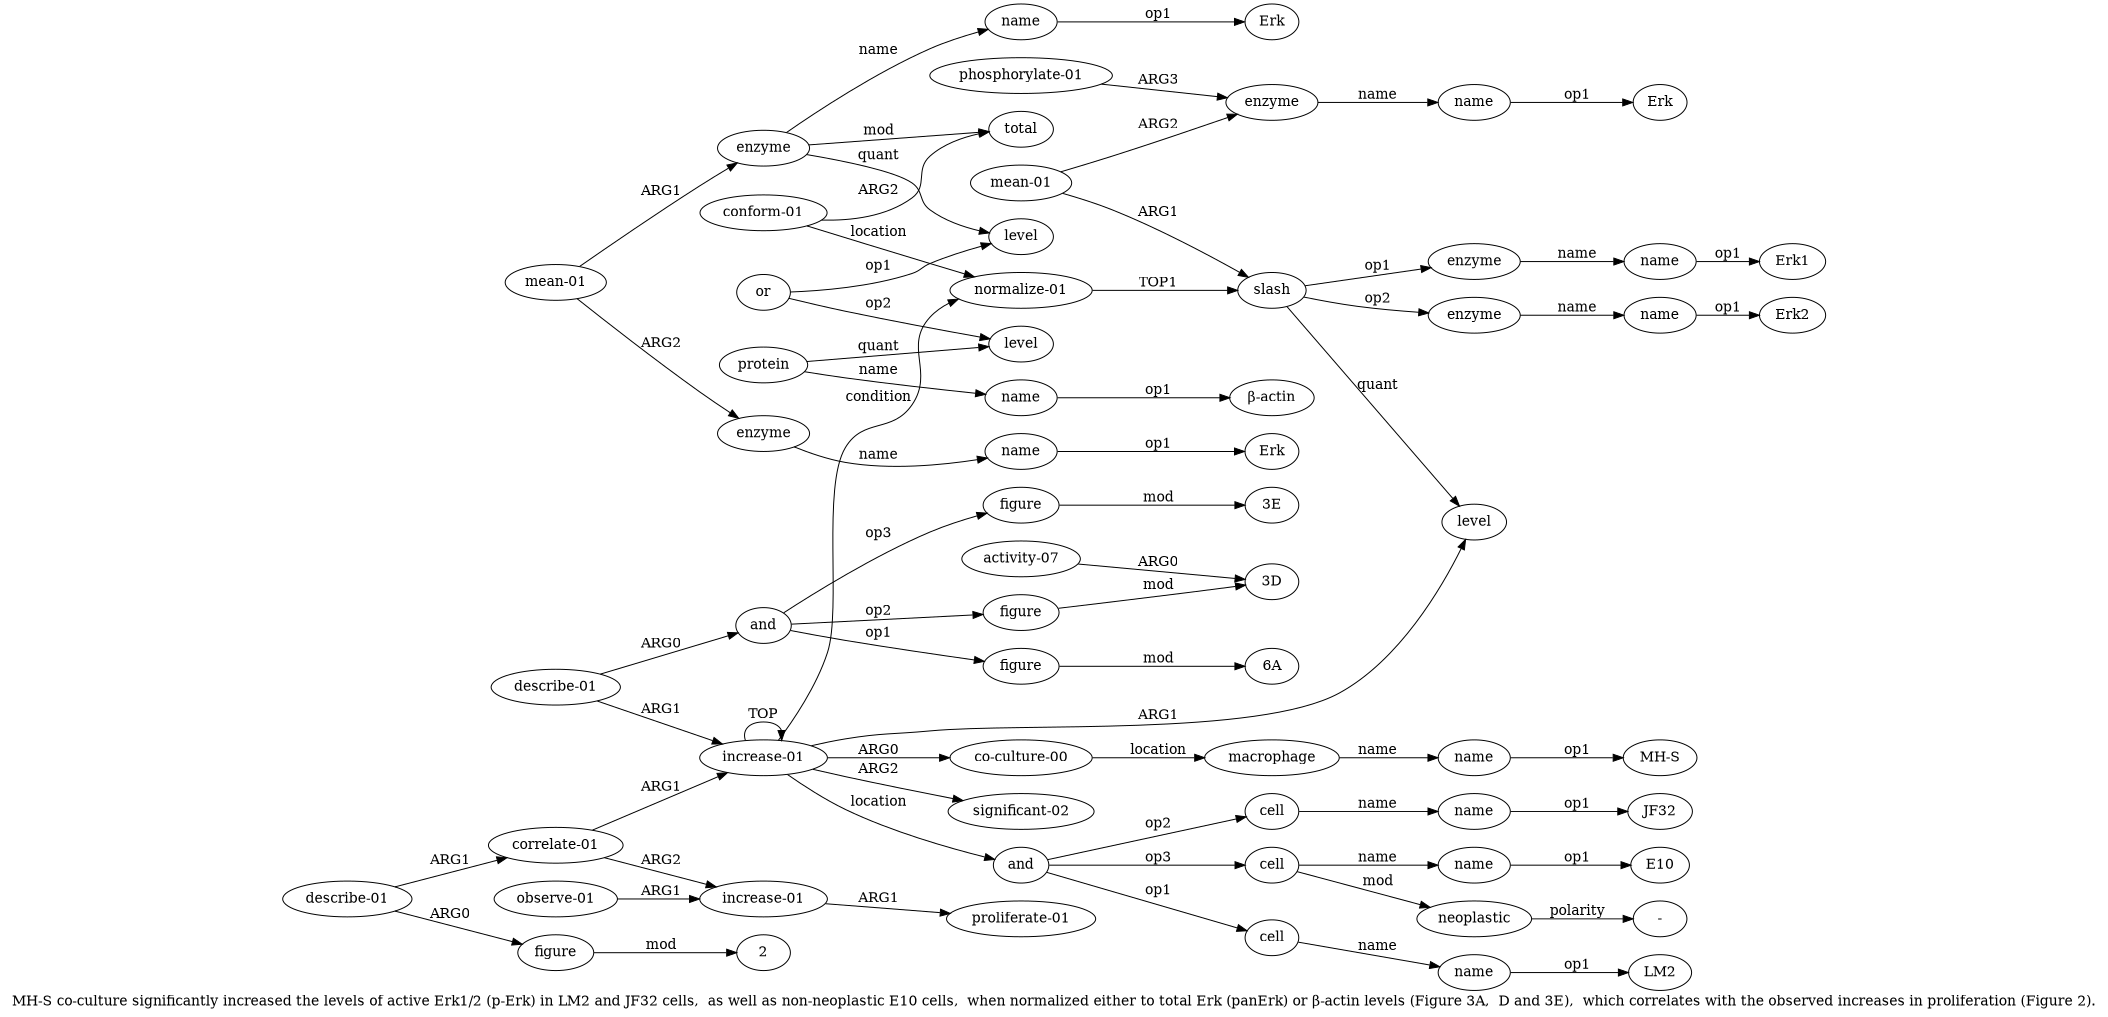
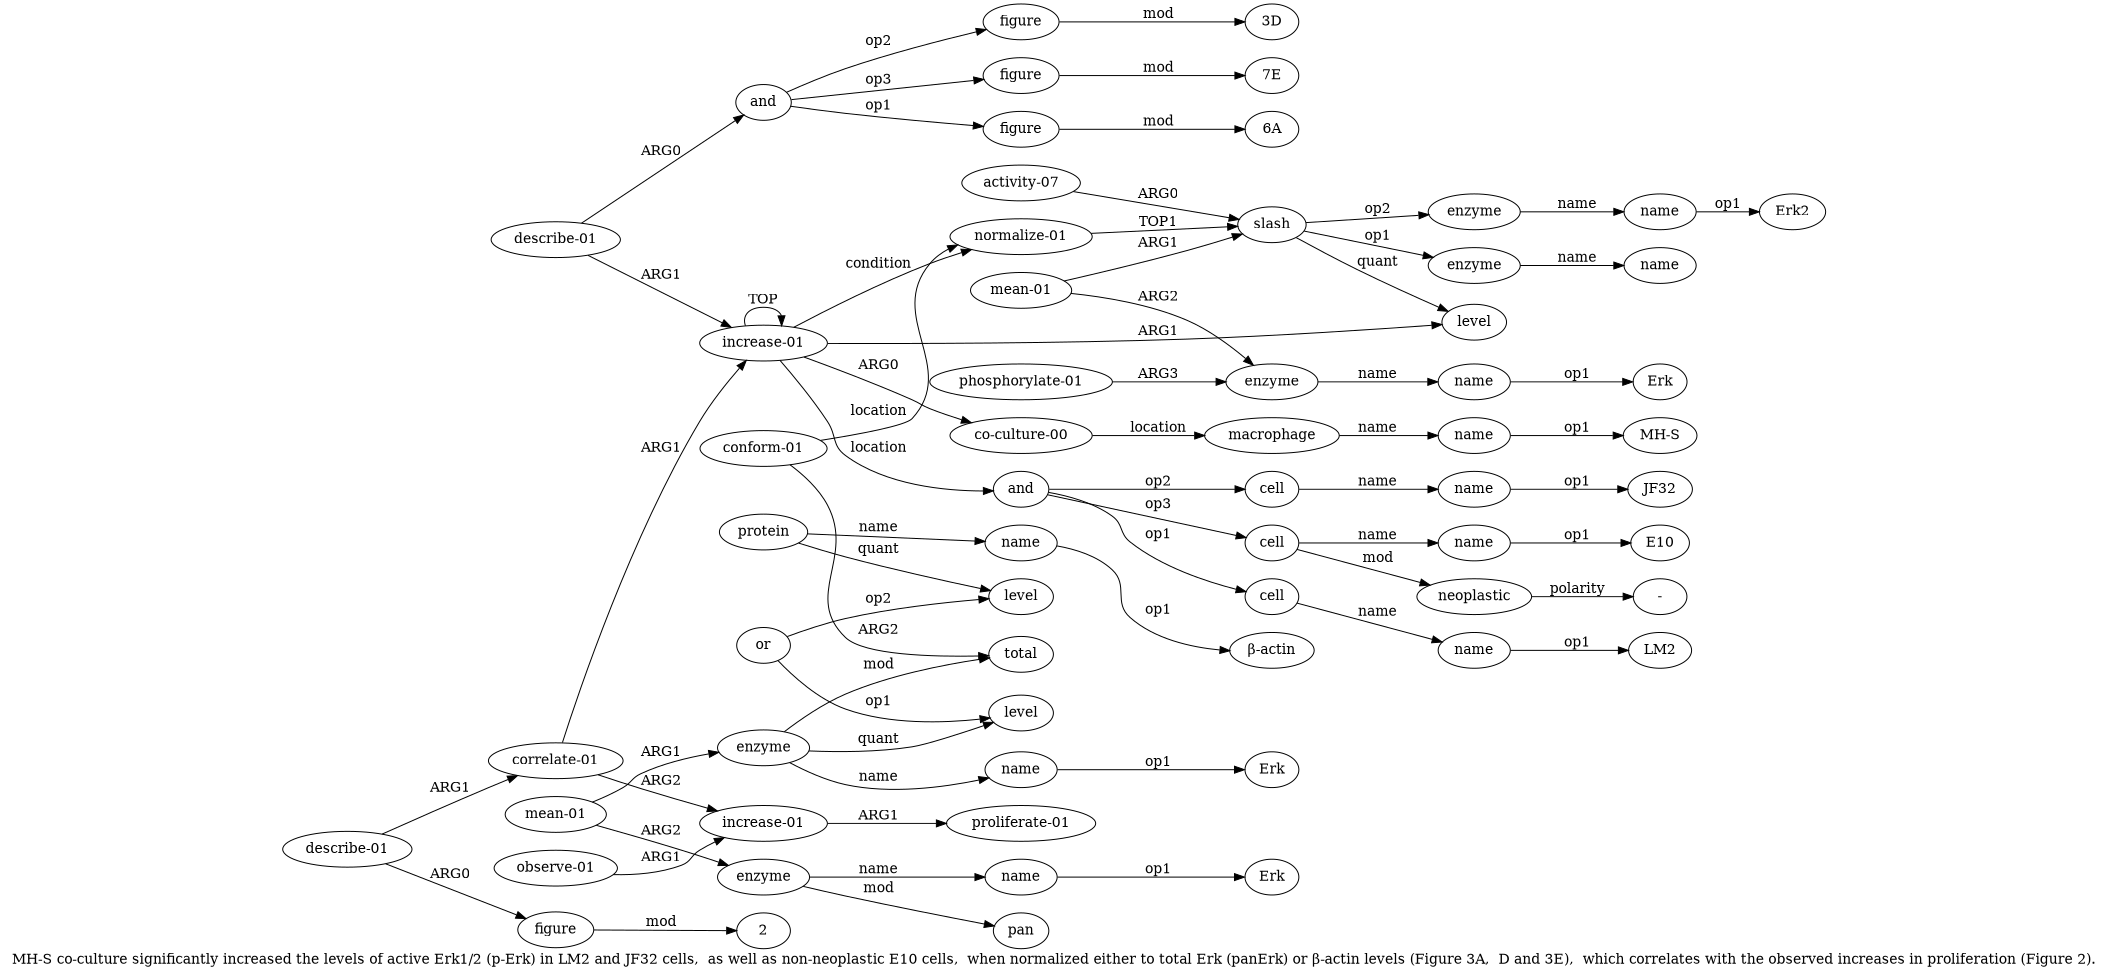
node "Erk1": removed
node "3E": label "3E" -> "7E"
edge "activity-07" -> "3D": now "activity-07" -> "slash"
node "significant-02": removed
node "pan": added
